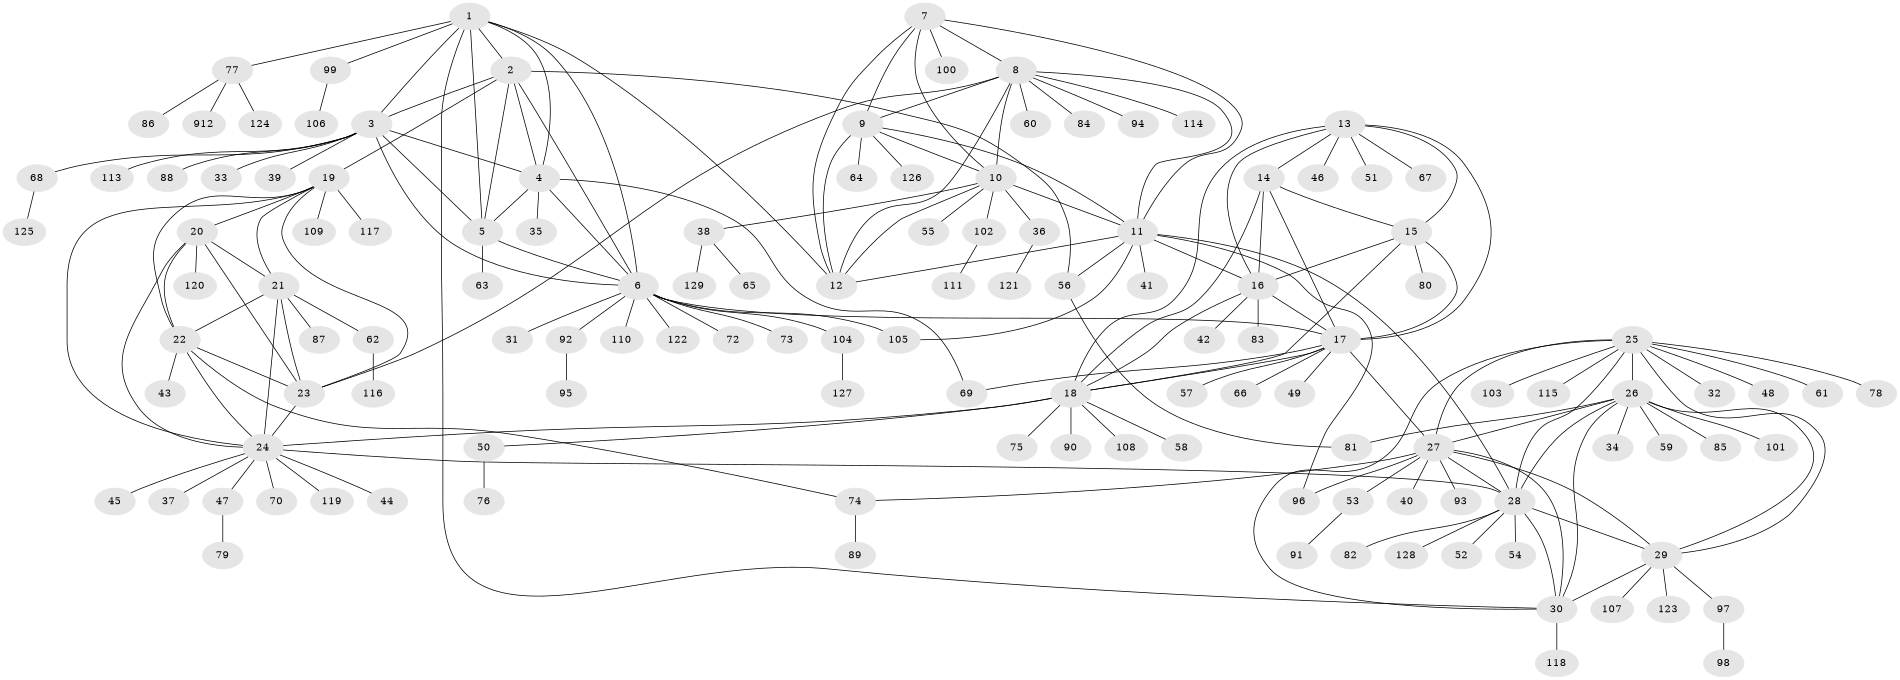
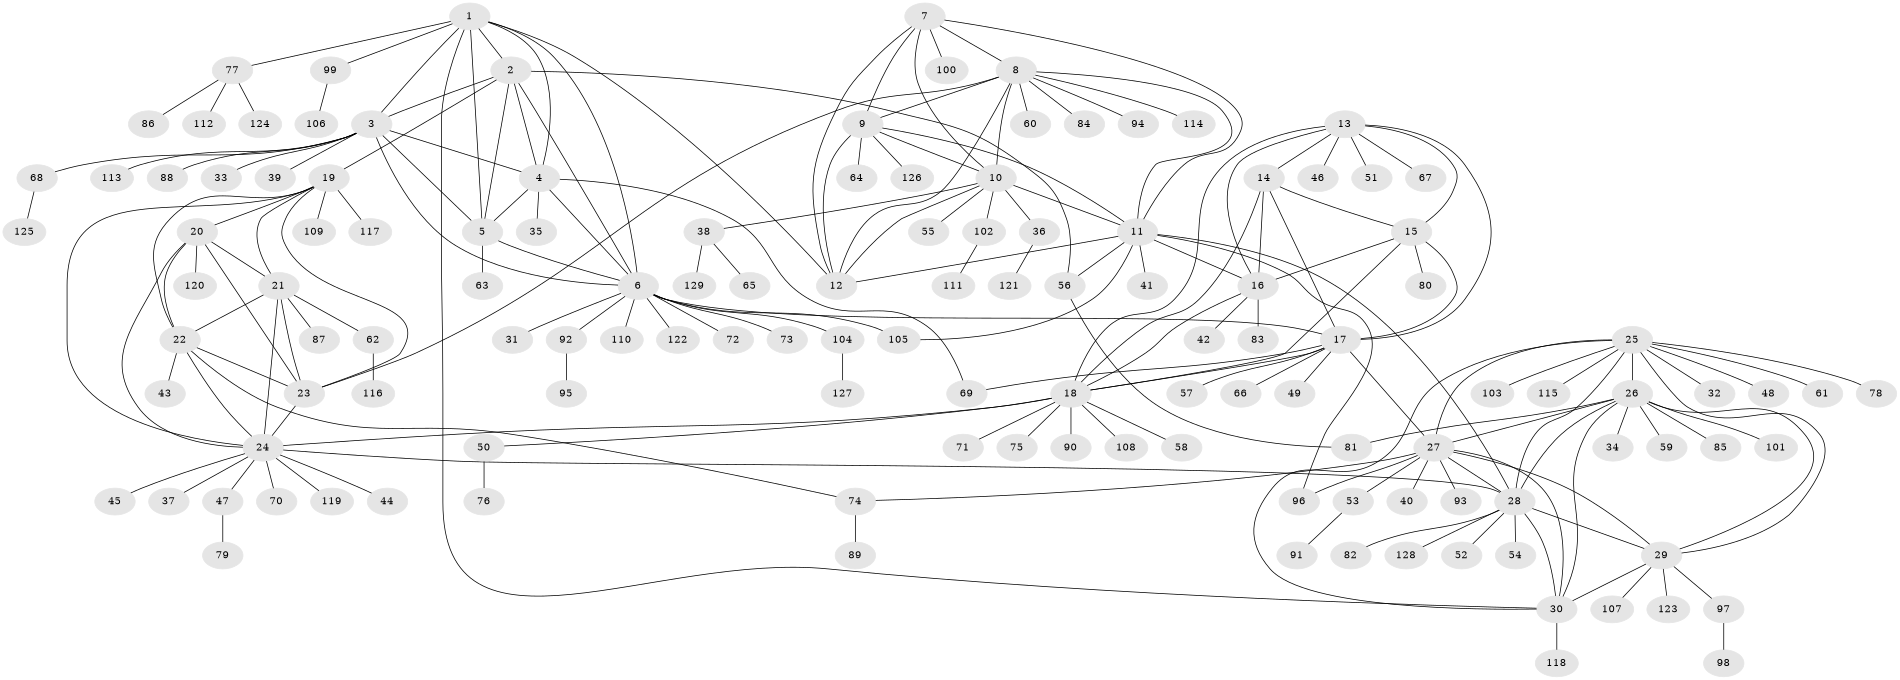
node "912": label "912" -> "112"
edge "16" -- "17": removed
node "71": added
